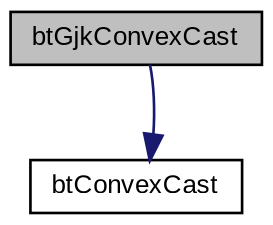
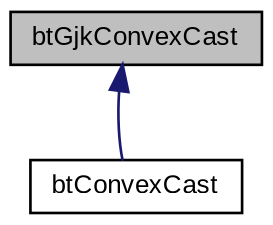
edge "btGjkConvexCast" -> "btConvexCast": reversed
